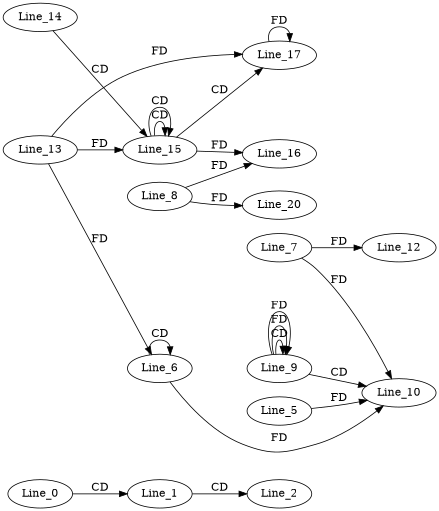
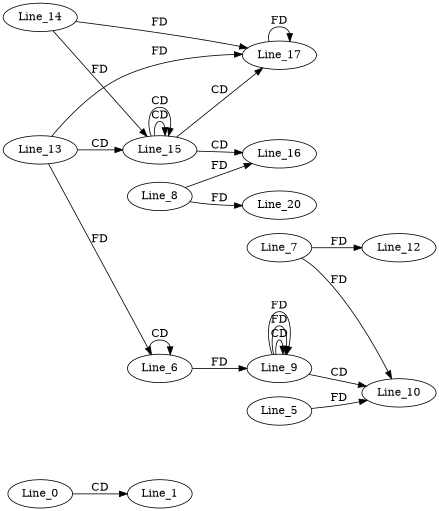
edge "Line_14" -> "Line_17": added, label "FD"
edge "Line_14" -> "Line_15": label "CD" -> "FD"
edge "Line_13" -> "Line_15": label "FD" -> "CD"
edge "Line_15" -> "Line_16": label "FD" -> "CD"
edge "Line_6" -> "Line_10": now "Line_6" -> "Line_9"
node "Line_2": removed
